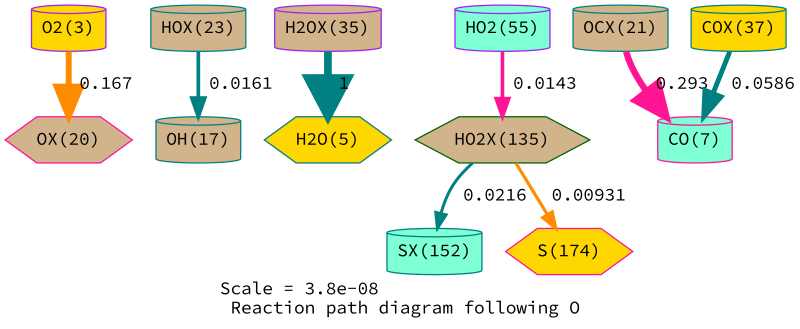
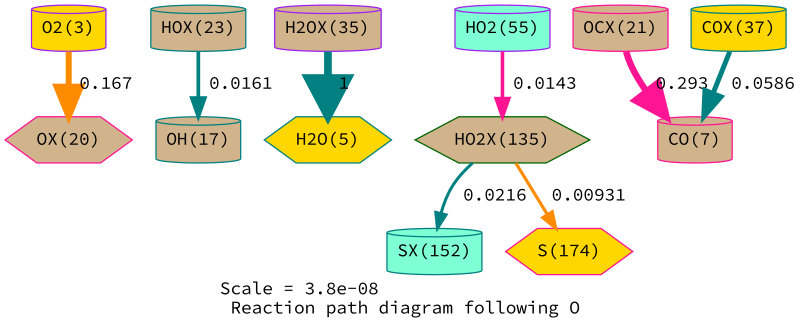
node "OCX(21)": color teal -> deeppink
node "CO(7)": fillcolor aquamarine -> tan
